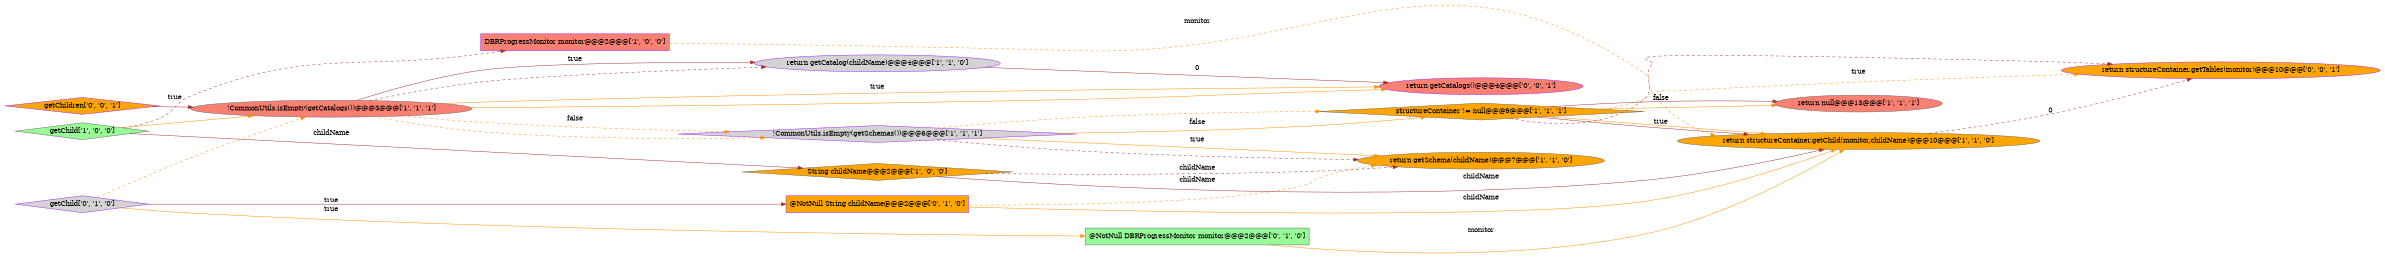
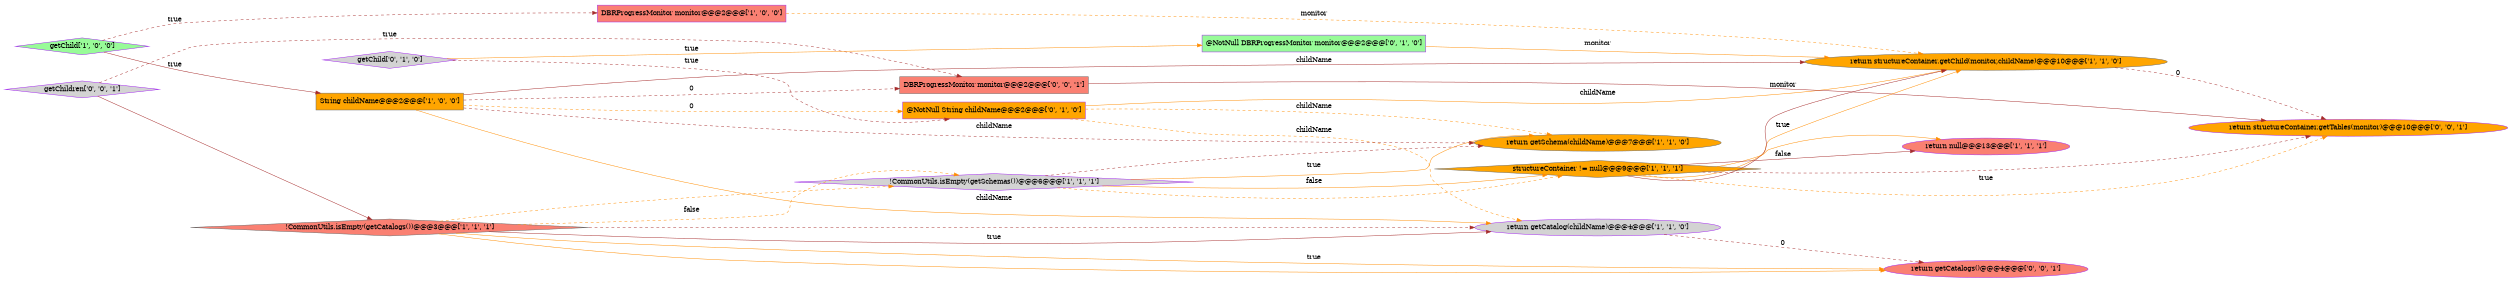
edge "return getCatalog(childName)@@@4@@@['1', '1', '0']" -> "return getCatalogs()@@@4@@@['0', '0', '1']": style solid -> dashed
node "DBRProgressMonitor monitor@@@2@@@['0', '0', '1']": added
node "return null@@@13@@@['1', '1', '1']": color gray40 -> purple
node "getChildren['0', '0', '1']": fillcolor orange -> lightgrey
node "!CommonUtils.isEmpty(getCatalogs())@@@3@@@['1', '1', '1']": shape ellipse -> diamond
edge "String childName@@@2@@@['1', '0', '0']" -> "@NotNull String childName@@@2@@@['0', '1', '0']": added, label "0"
edge "getChild['1', '0', '0']" -> "!CommonUtils.isEmpty(getCatalogs())@@@3@@@['1', '1', '1']": removed
node "getChild['1', '0', '0']": color gray40 -> purple
edge "getChild['1', '0', '0']" -> "String childName@@@2@@@['1', '0', '0']": label "childName" -> "true"
edge "@NotNull String childName@@@2@@@['0', '1', '0']" -> "return getCatalog(childName)@@@4@@@['1', '1', '0']": added, label "childName"
edge "getChild['0', '1', '0']" -> "!CommonUtils.isEmpty(getCatalogs())@@@3@@@['1', '1', '1']": removed
node "String childName@@@2@@@['1', '0', '0']": shape diamond -> box
edge "getChild['0', '1', '0']" -> "@NotNull String childName@@@2@@@['0', '1', '0']": style solid -> dashed
edge "String childName@@@2@@@['1', '0', '0']" -> "return getCatalog(childName)@@@4@@@['1', '1', '0']": added, label "childName"
node "@NotNull DBRProgressMonitor monitor@@@2@@@['0', '1', '0']": color gray40 -> purple
